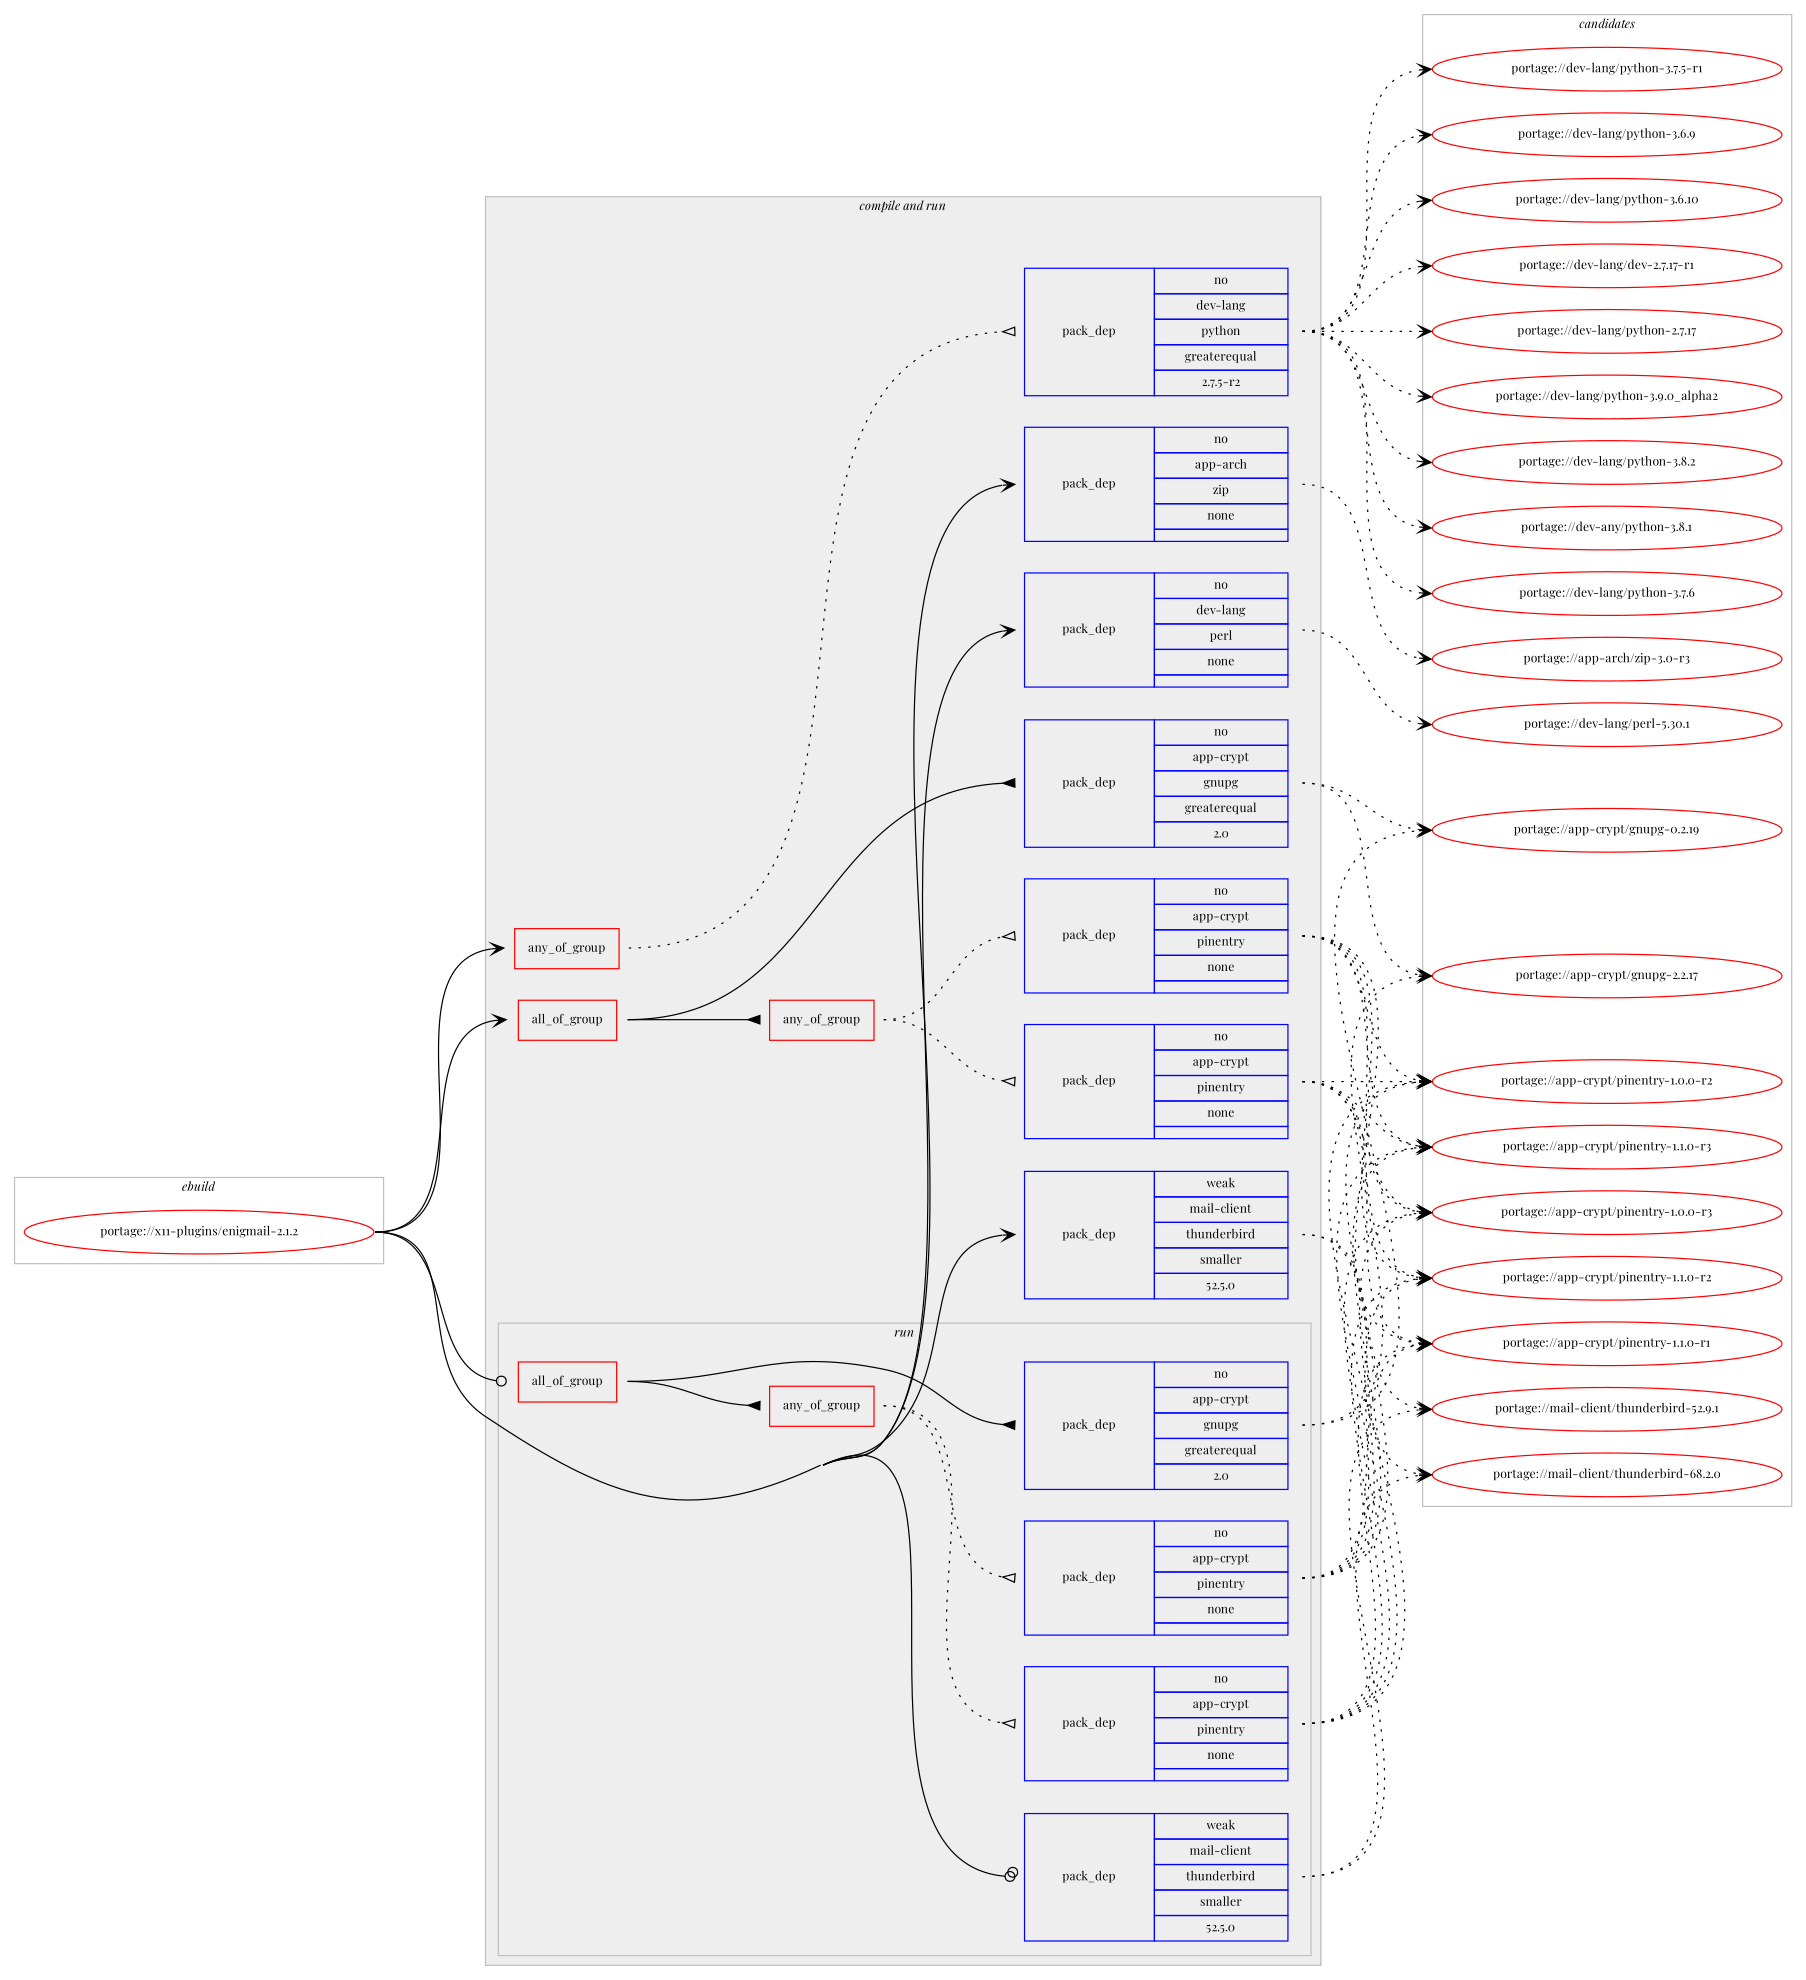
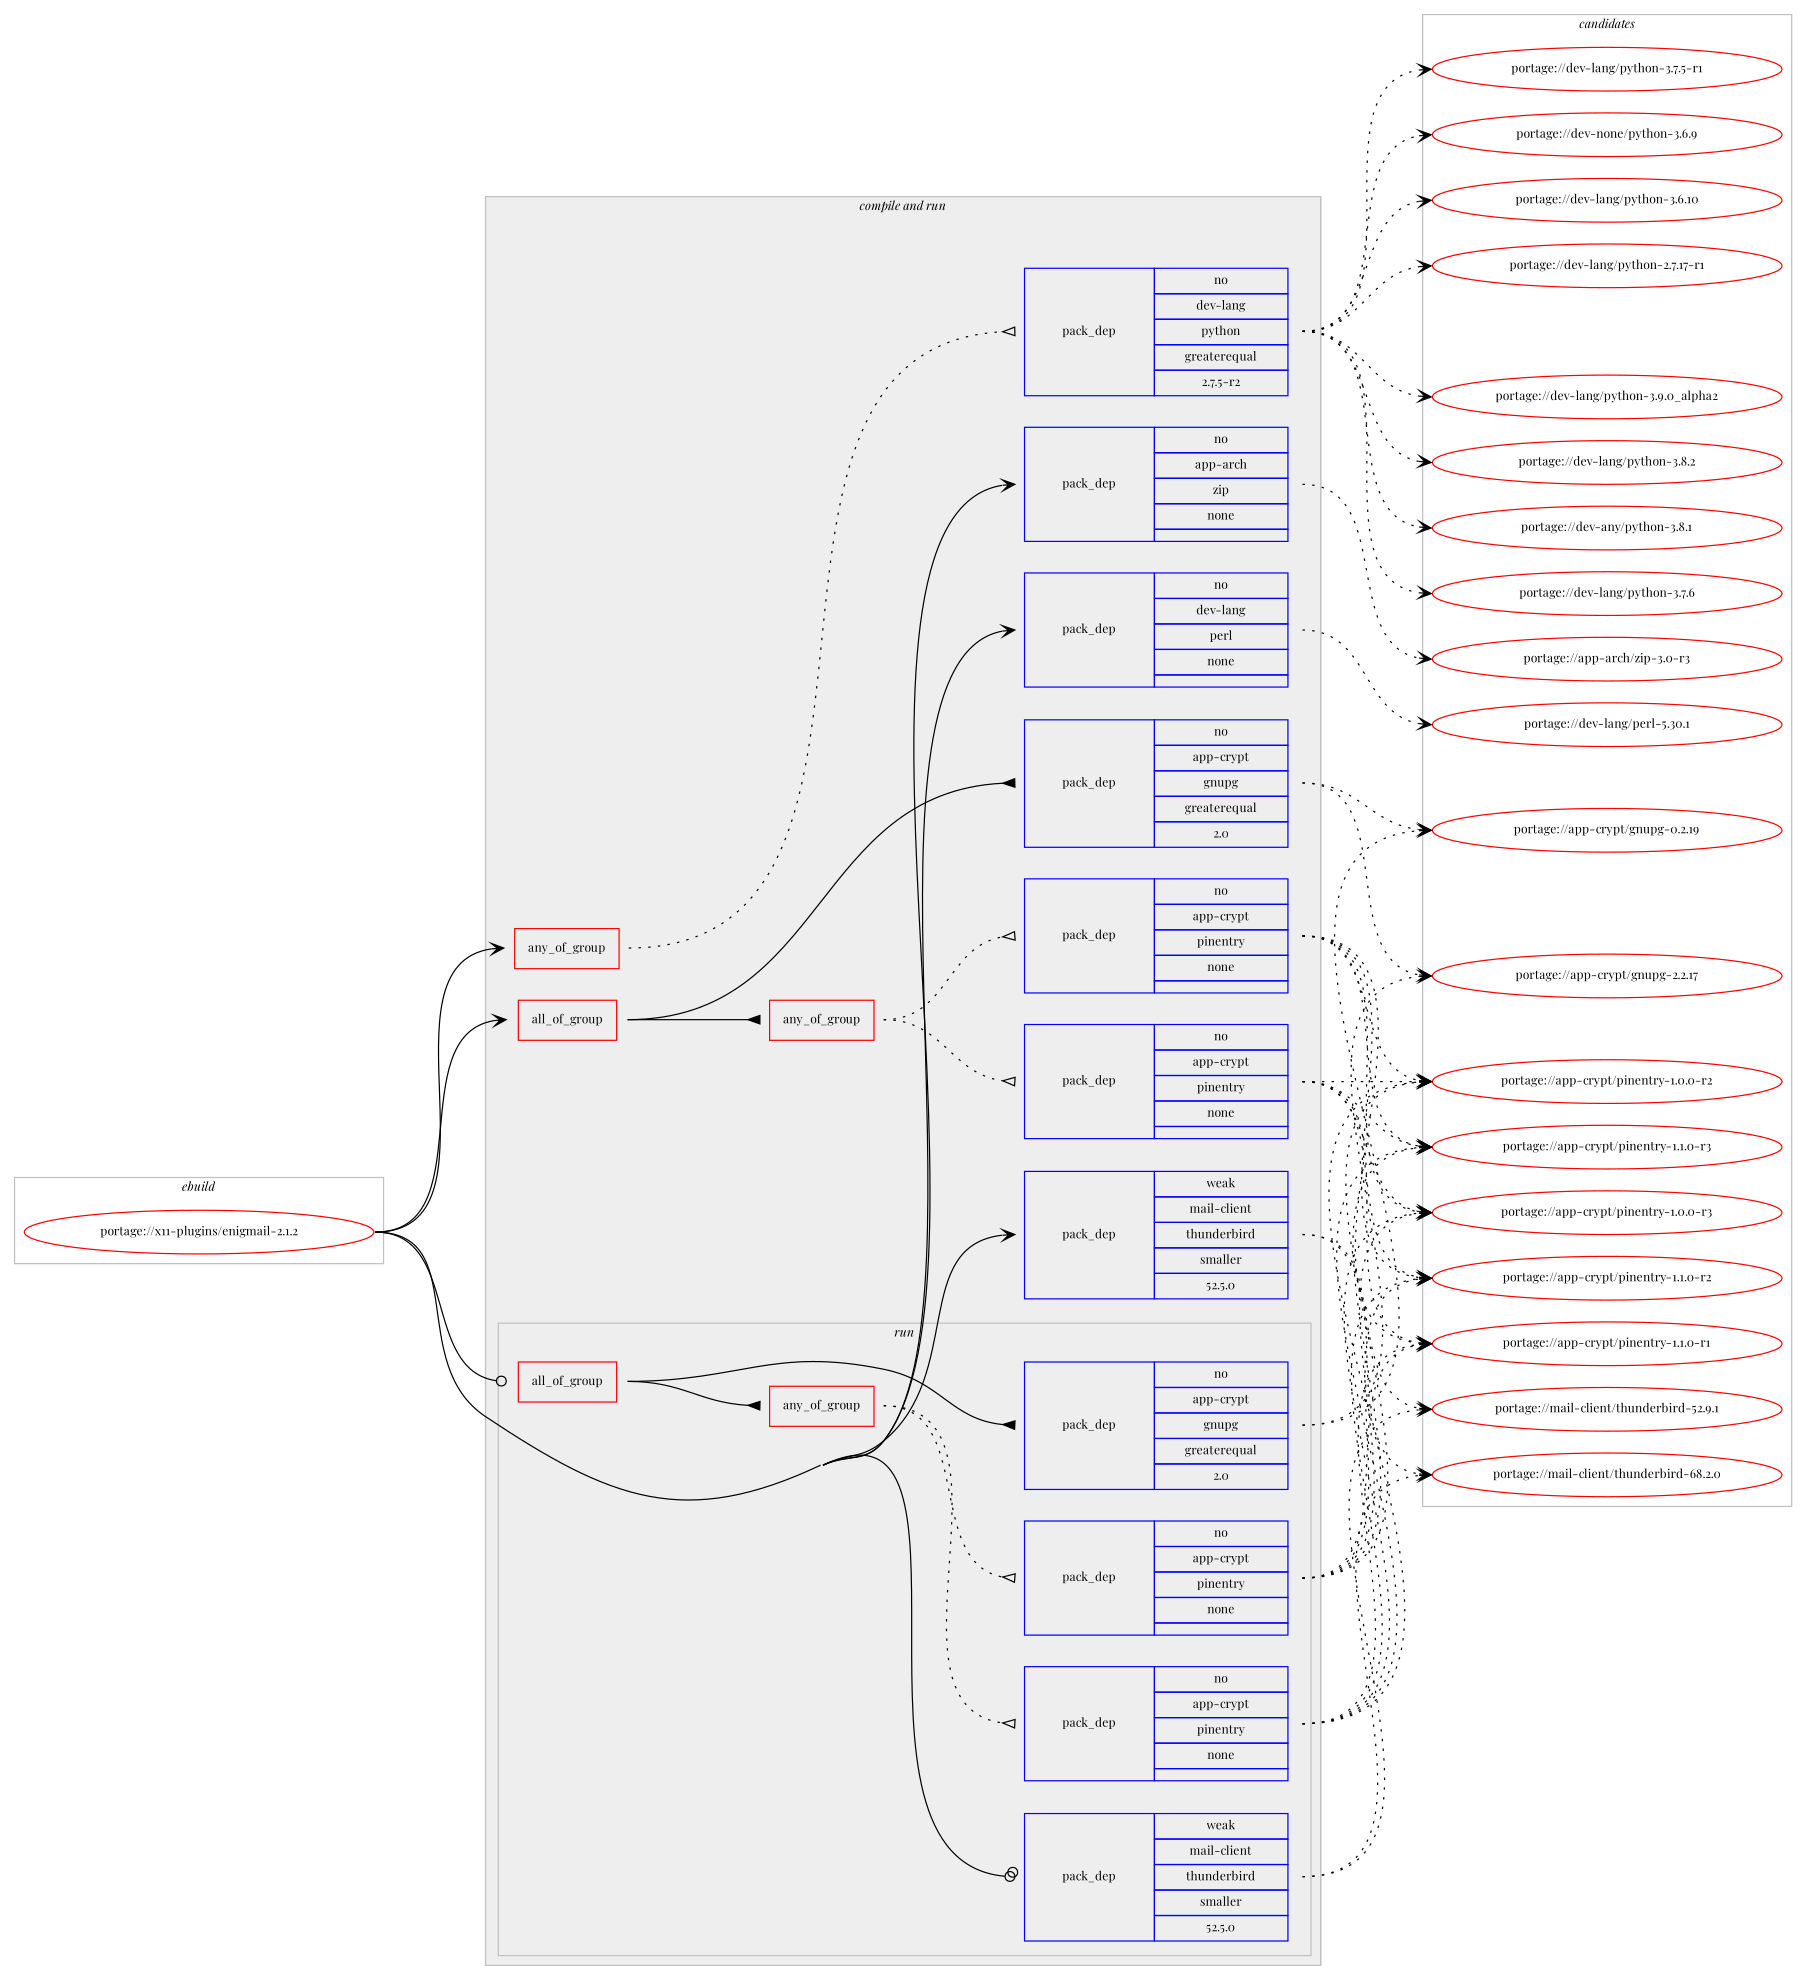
node "portage://dev-lang/python-3.6.9": label "portage://dev-lang/python-3.6.9" -> "portage://dev-none/python-3.6.9"
node "portage://dev-lang/dev-2.7.17-r1": label "portage://dev-lang/dev-2.7.17-r1" -> "portage://dev-lang/python-2.7.17-r1"
node "portage://dev-lang/python-2.7.17": removed
